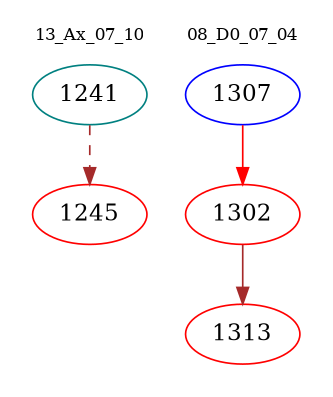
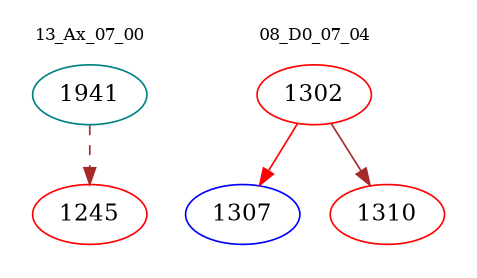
cluster "13_Ax_07_10": label "13_Ax_07_10" -> "13_Ax_07_00"
node "1241": label "1241" -> "1941"
edge "1307" -> "1302": reversed
node "1313": label "1313" -> "1310"
